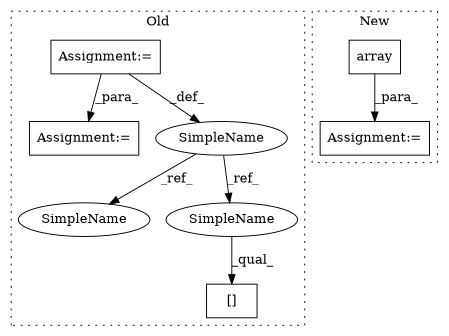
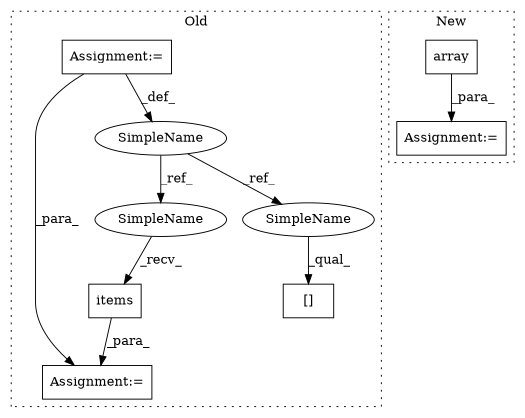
node "items": added
